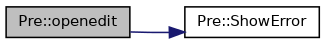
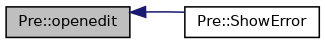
edge "Pre::openedit" -> "Pre::ShowError": reversed
